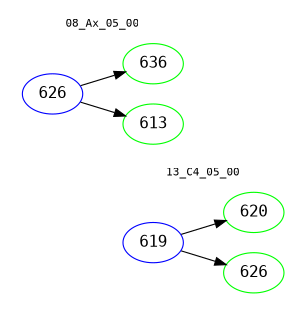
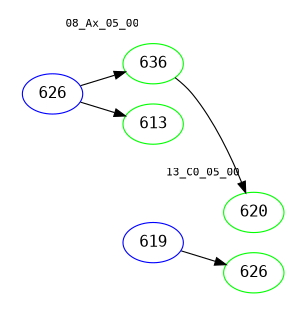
cluster "13_C4_05_00": label "13_C4_05_00" -> "13_C0_05_00"
edge "619" -> "620": now "636" -> "620"
